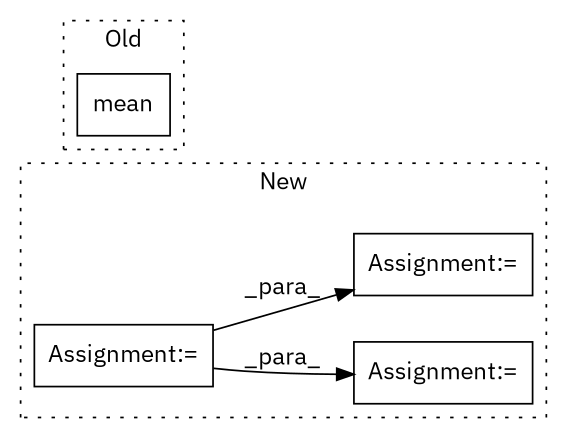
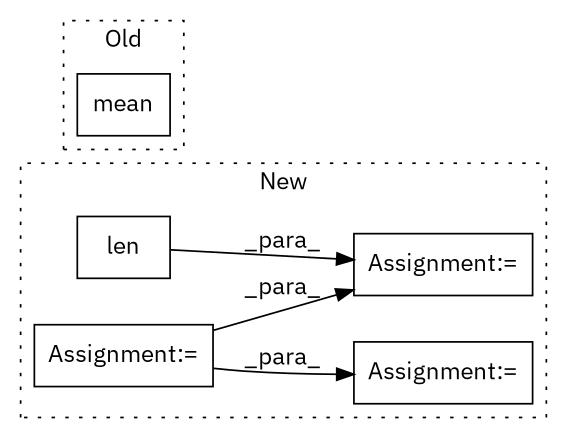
node "len": added
